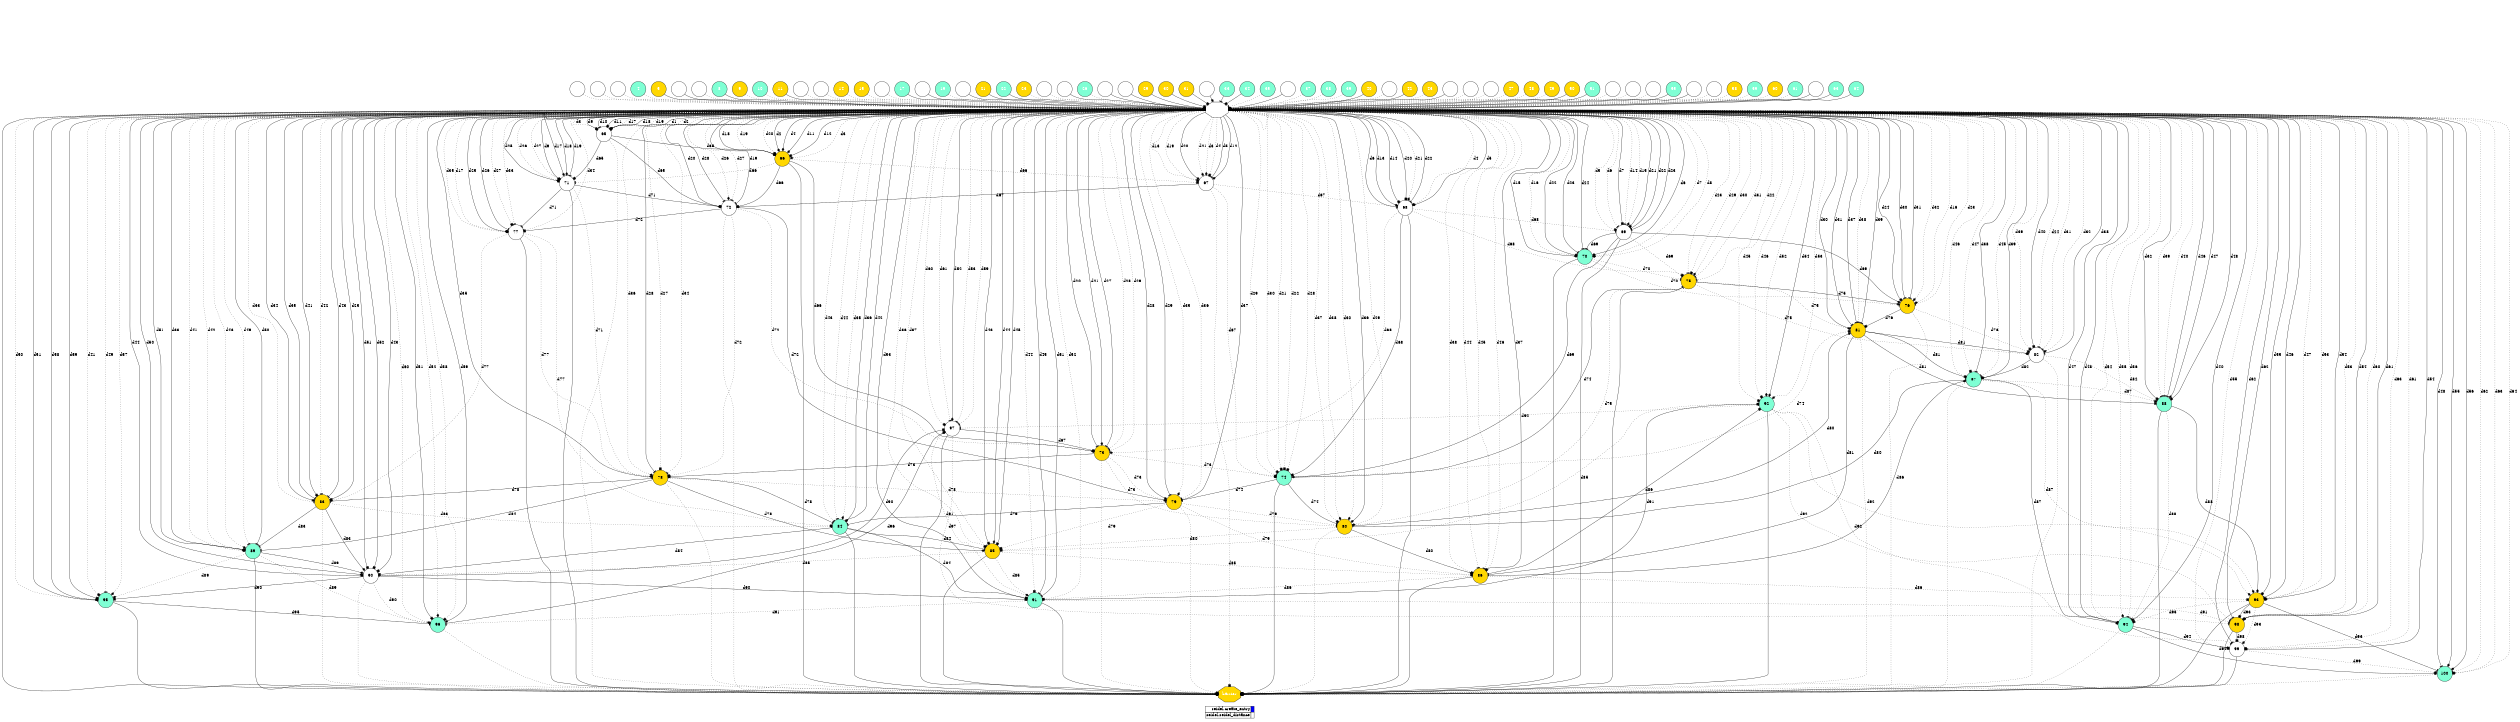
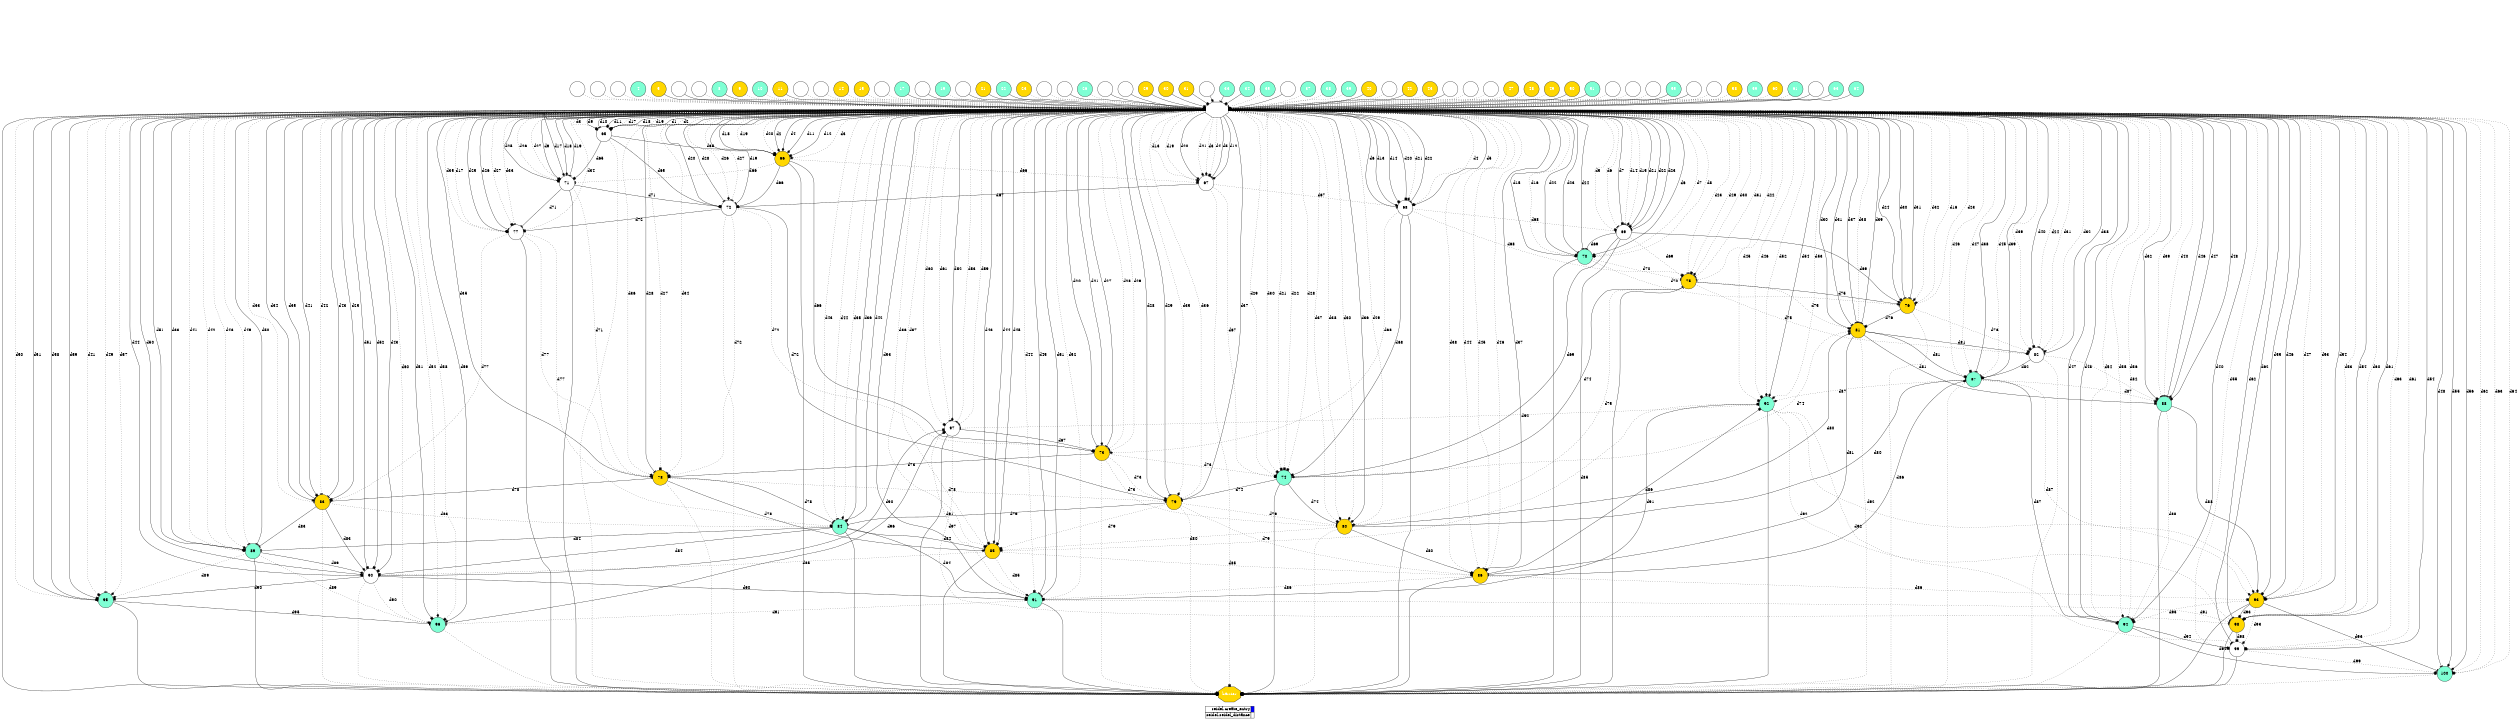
edge "87" -> "92": added, label "d87"
edge "78" -> "89": now "84" -> "89"
